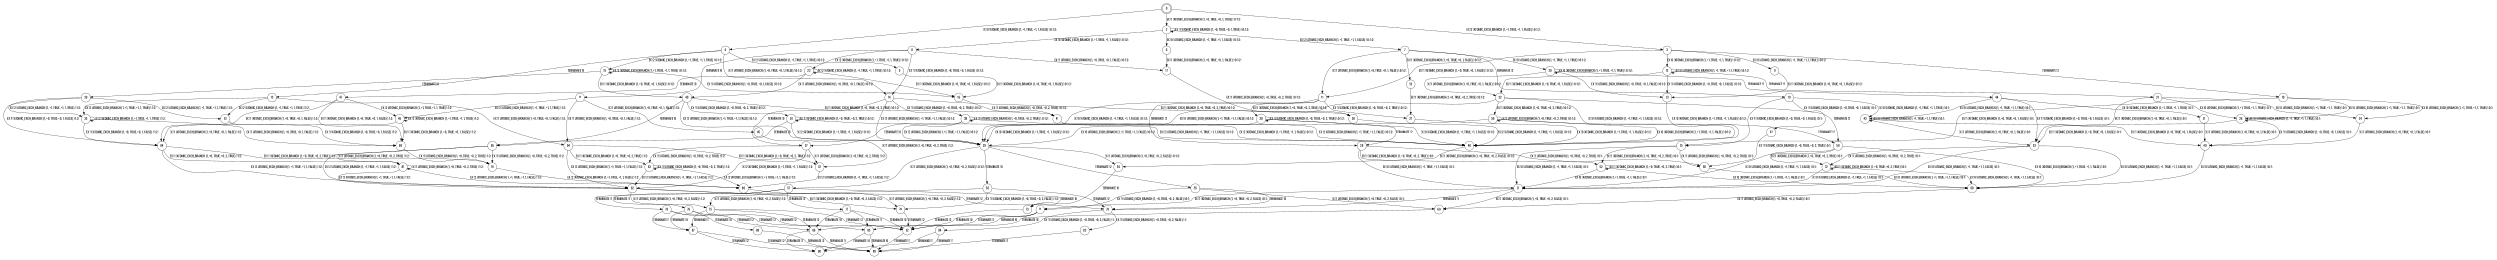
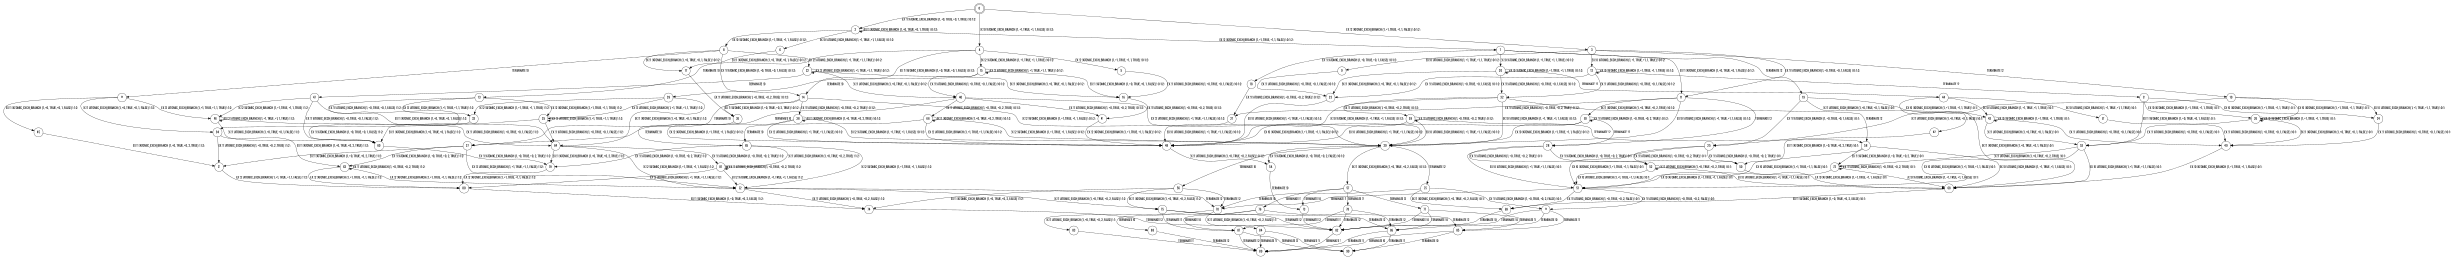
edge "44" -> "53": now "44" -> "68"
edge "94" -> "62": removed, label "EX !2 !ATOMIC_EXCH_BRANCH (1, +1, TRUE, +1, 1, FALSE) !:1:2:"
